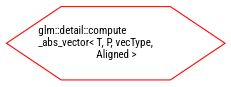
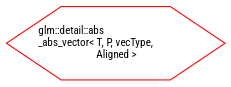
node "glm::detail::compute _abs_vector< T, P, vecType, Aligned >": label "glm::detail::compute _abs_vector< T, P, vecType, Aligned >" -> "glm::detail::abs _abs_vector< T, P, vecType, Aligned >"
